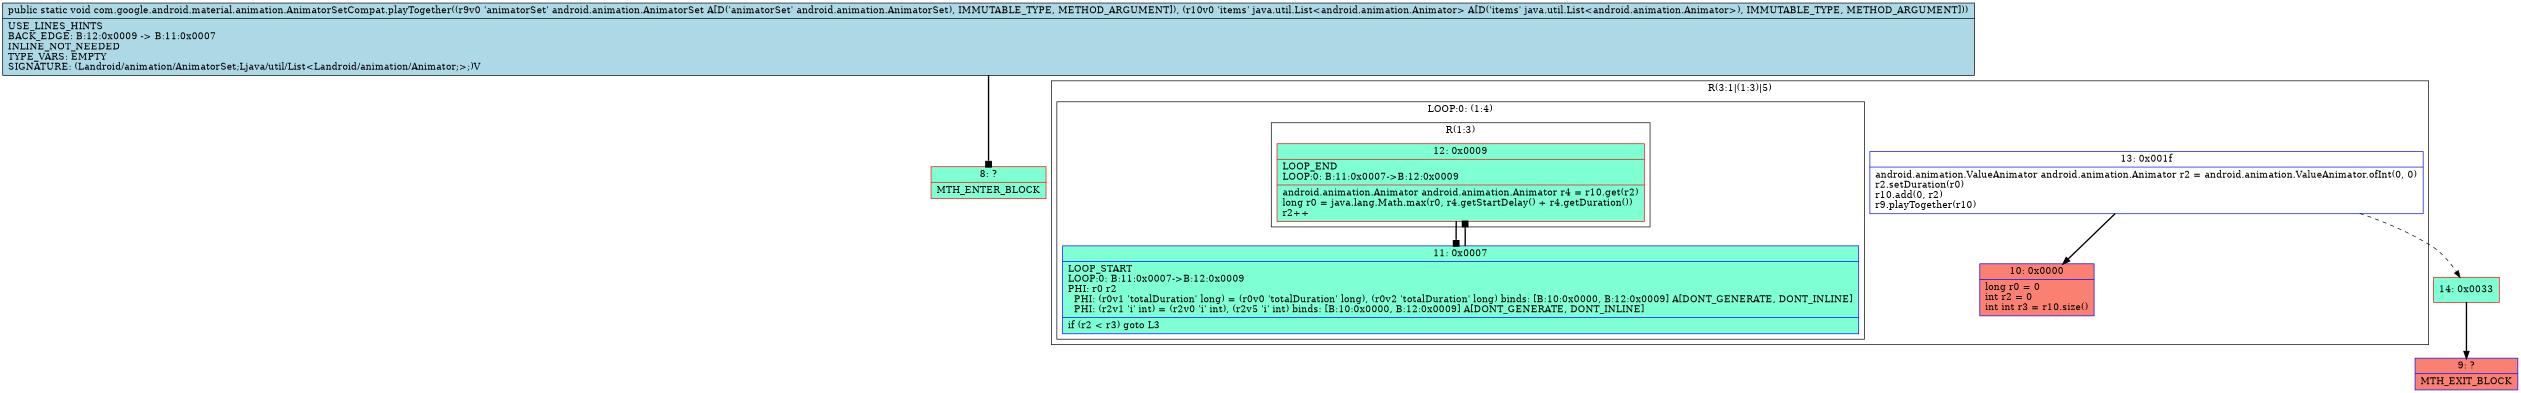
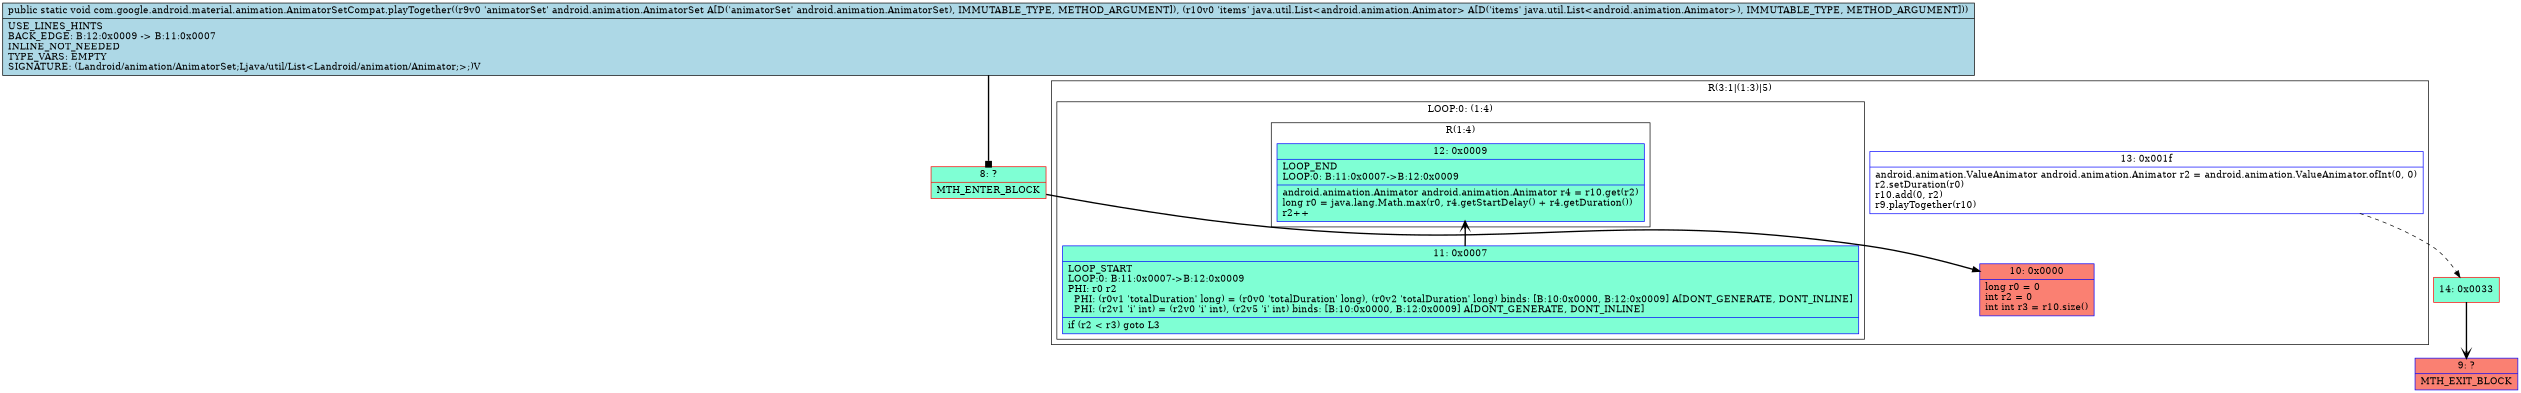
cluster "R(1:3)": label "R(1:3)" -> "R(1:4)"
node "12: 0x0009": color red -> blue
edge "12: 0x0009" -> "11: 0x0007": removed
edge "13: 0x001f" -> "10: 0x0000": now "8: ?" -> "10: 0x0000"
edge "11: 0x0007" -> "12: 0x0009": arrowhead box -> vee
edge "14: 0x0033" -> "9: ?": arrowhead normal -> vee
